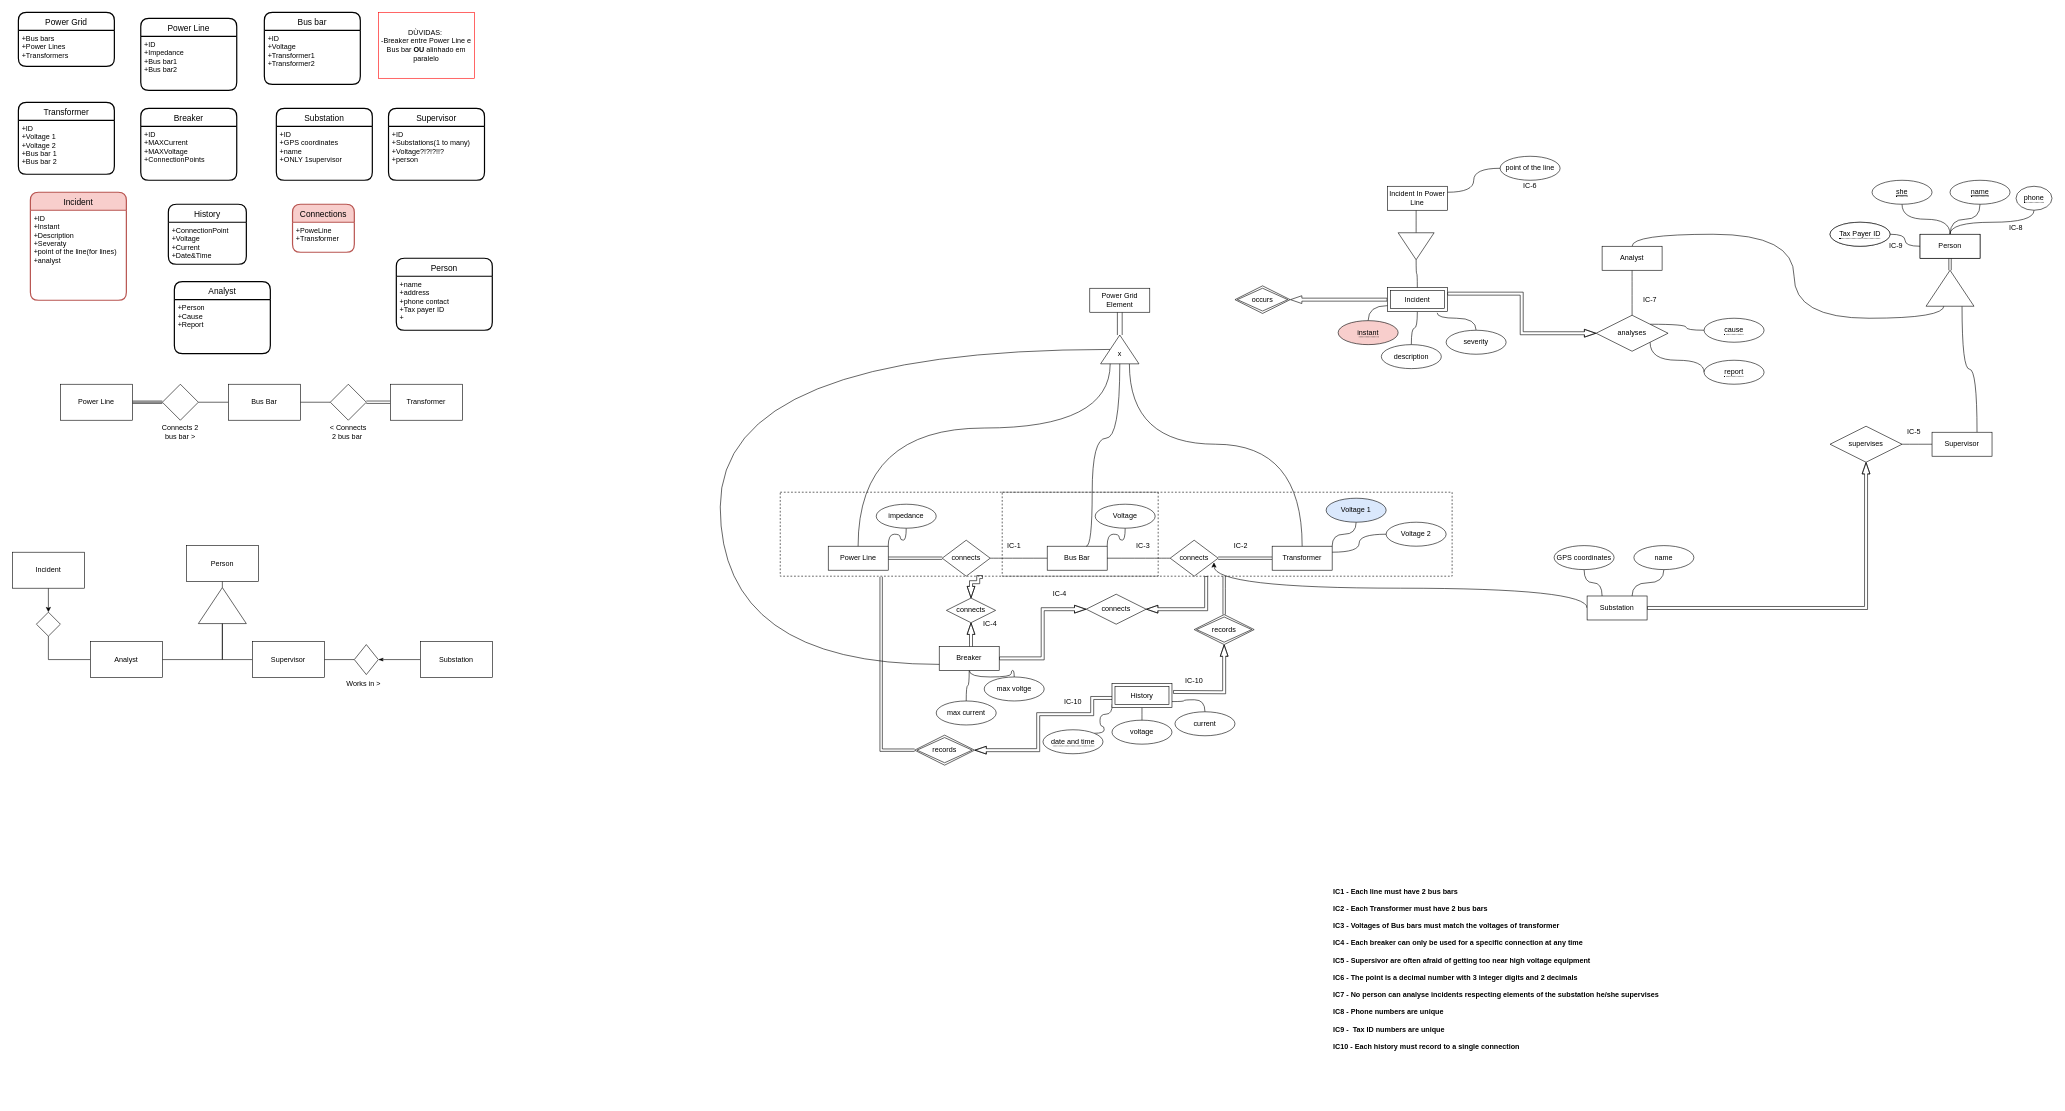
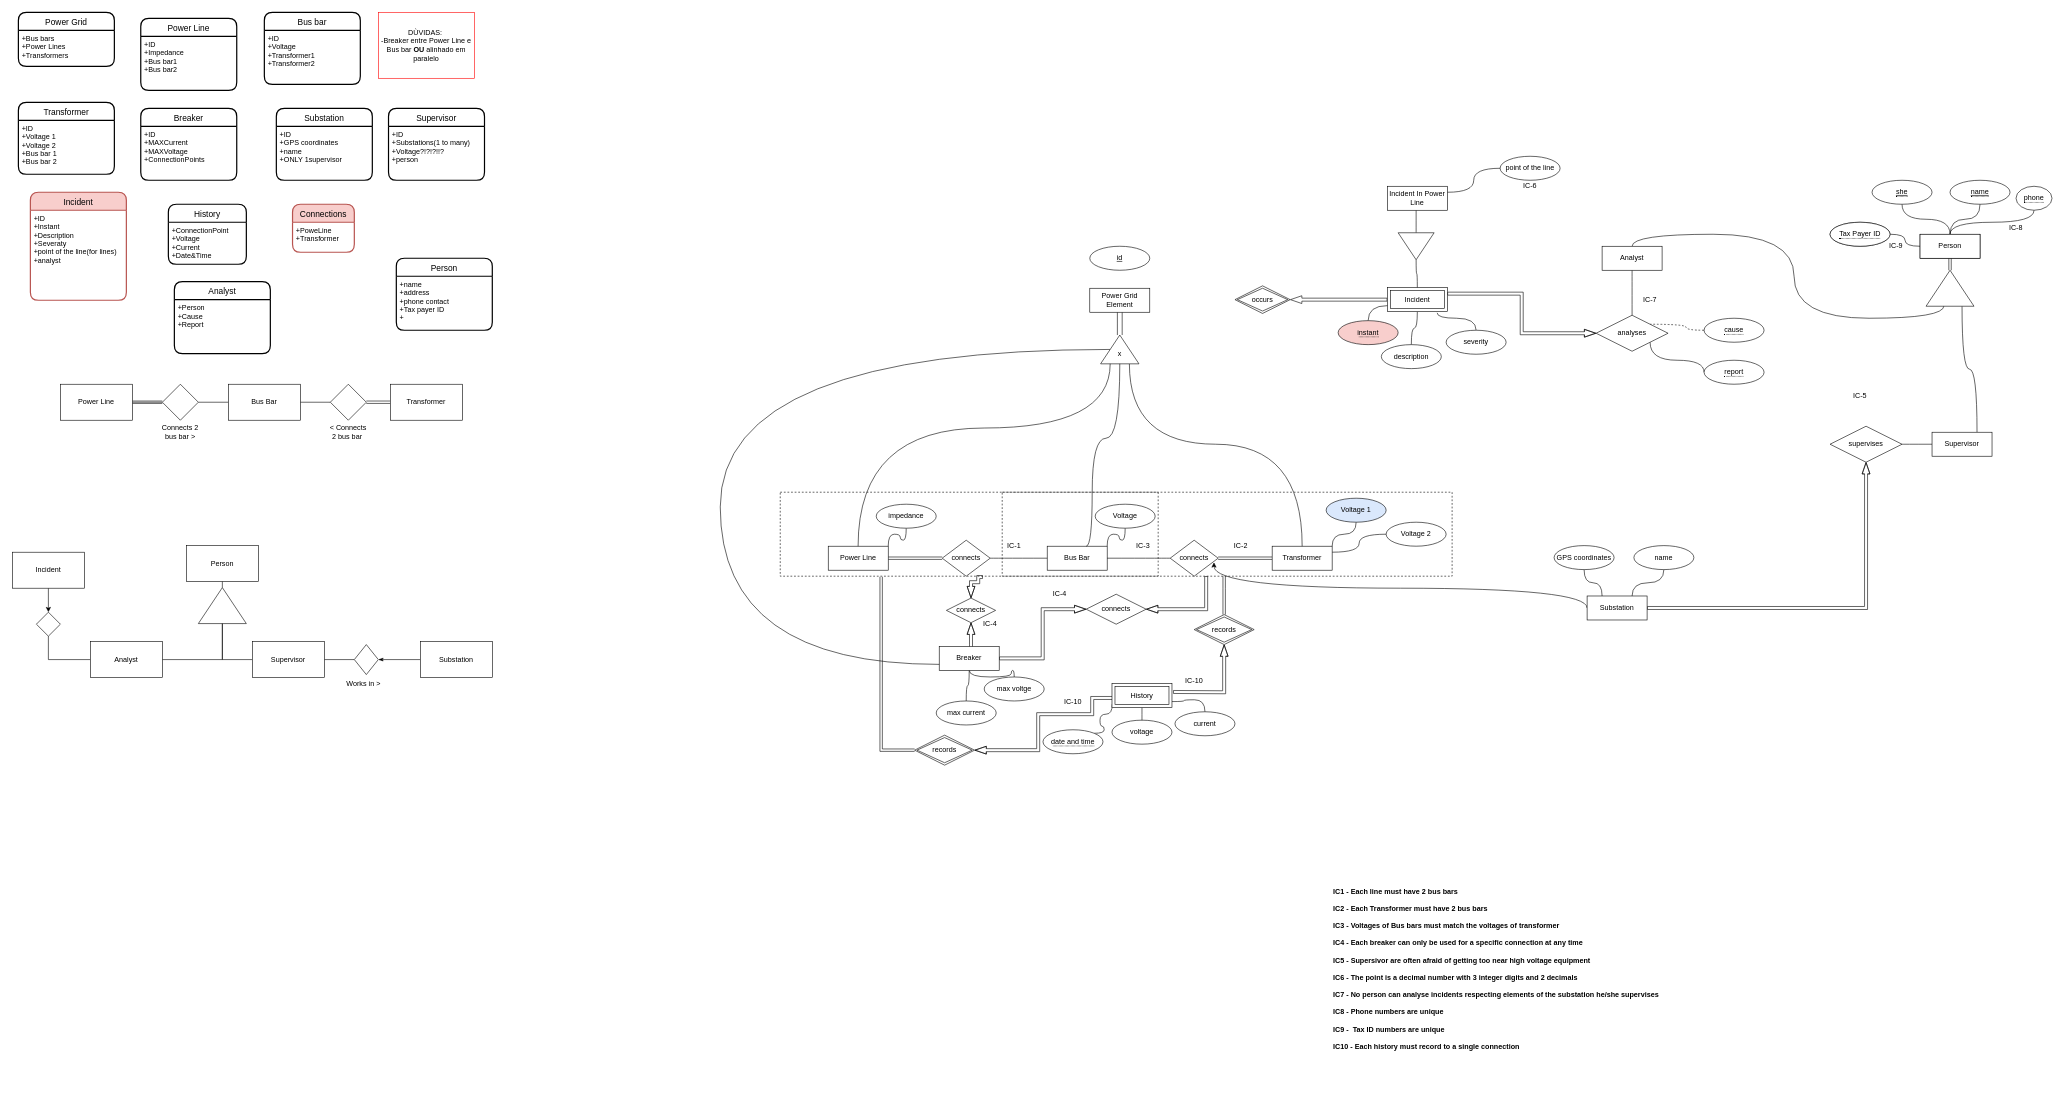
node "id": added
edge "cause" -- "analyses": style solid -> dashed
node "IC-5": moved (1914, 432) -> (1860, 396)
